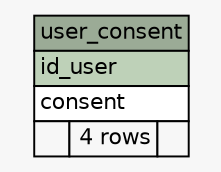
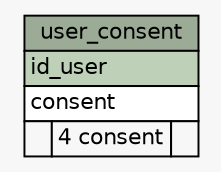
node "user_consent": text "4 rows" -> "4 consent"
